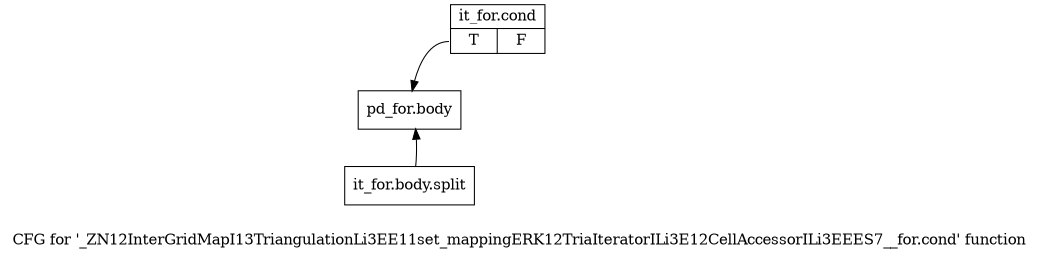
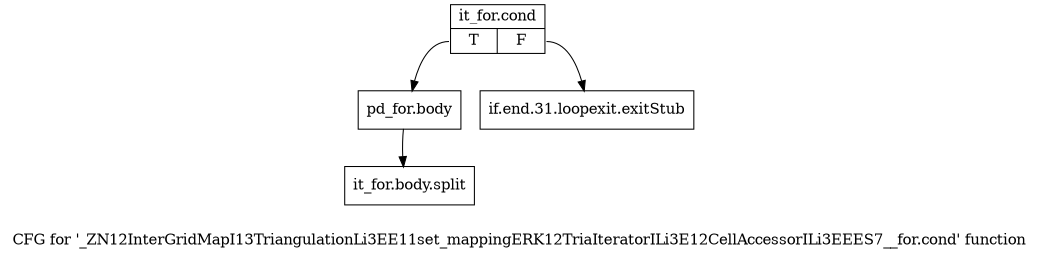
node "if.end.31.loopexit.exitStub": added
edge "it_for.body.split" -> "pd_for.body": reversed
